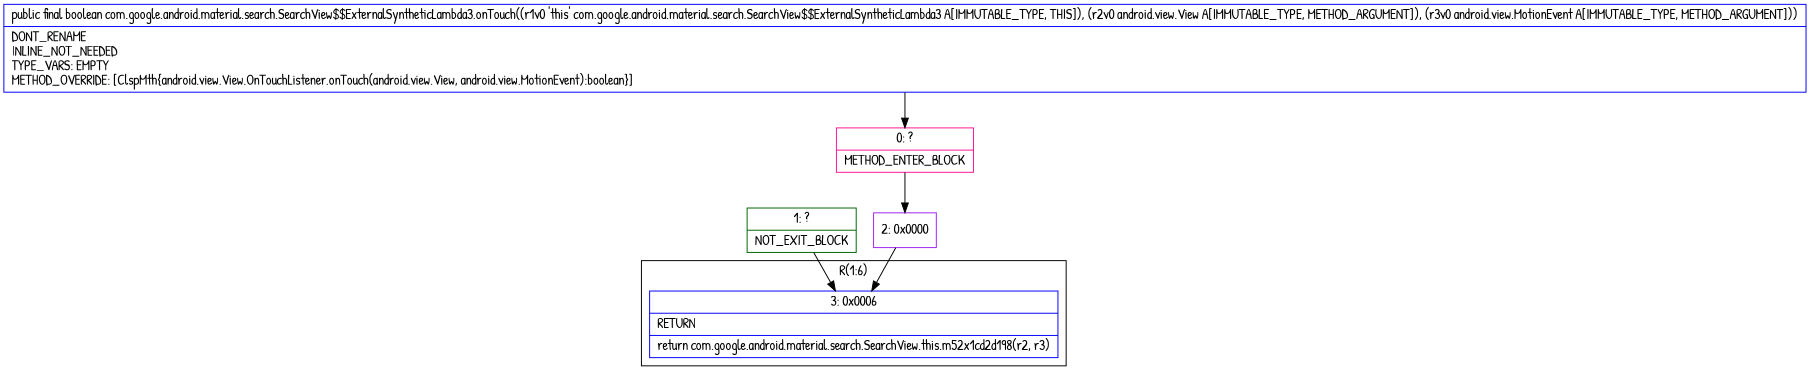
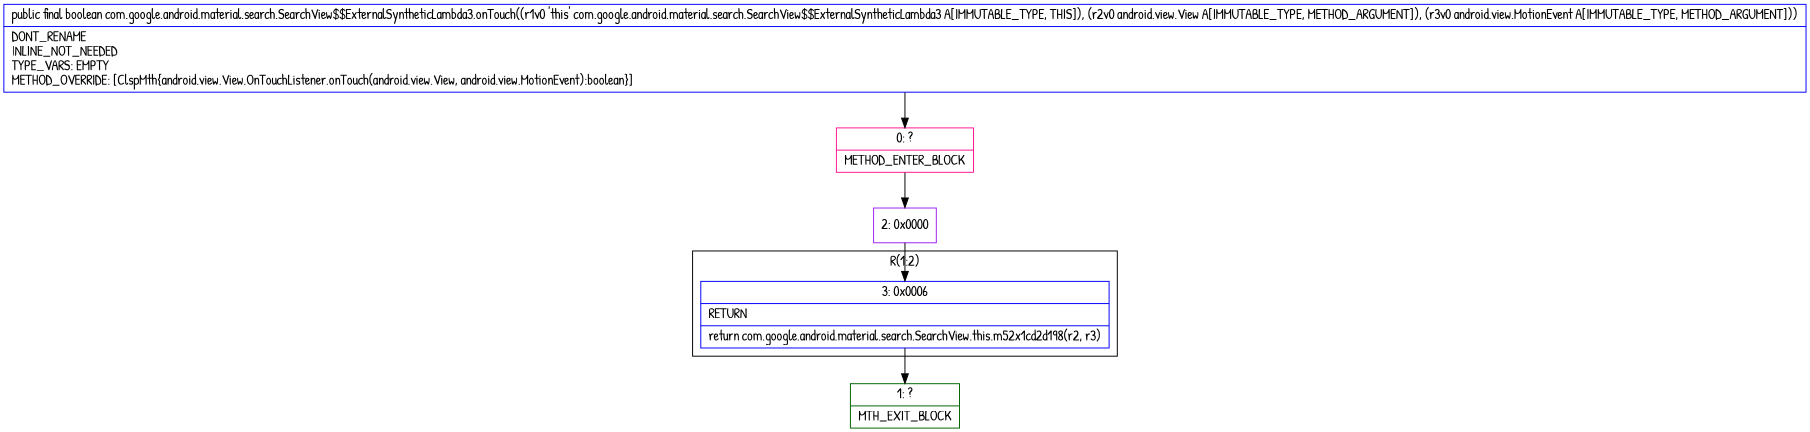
node "1: ?": text "NOT_EXIT_BLOCK" -> "MTH_EXIT_BLOCK"
edge "1: ?" -> "3: 0x0006": reversed
cluster "R(1:6)": label "R(1:6)" -> "R(1:2)"
